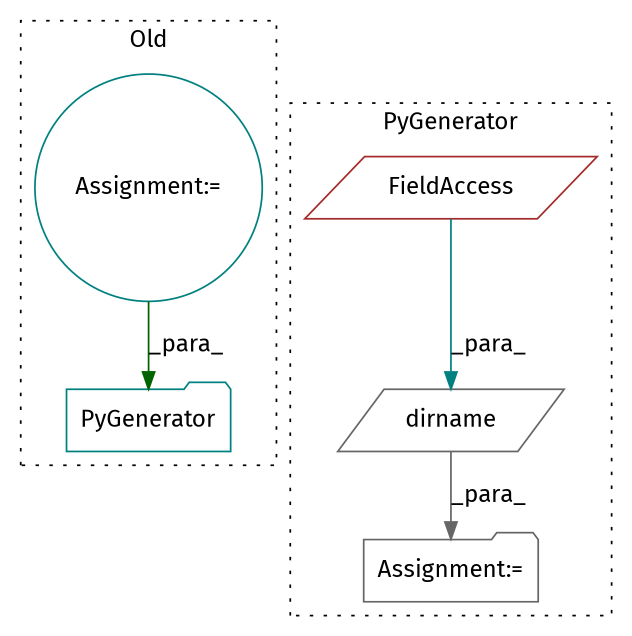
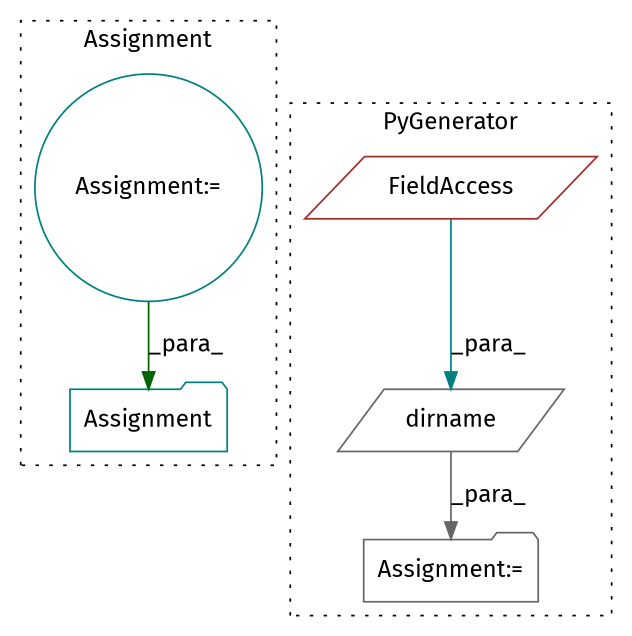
cluster "Old": label "Old" -> "Assignment"
node "PyGenerator": label "PyGenerator" -> "Assignment"
